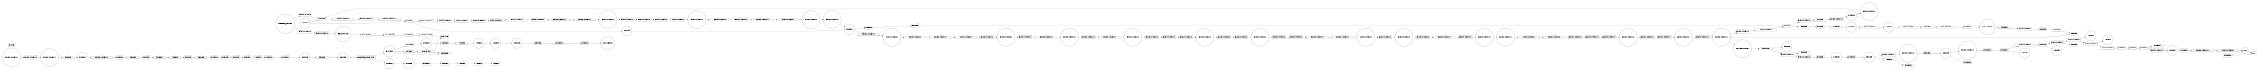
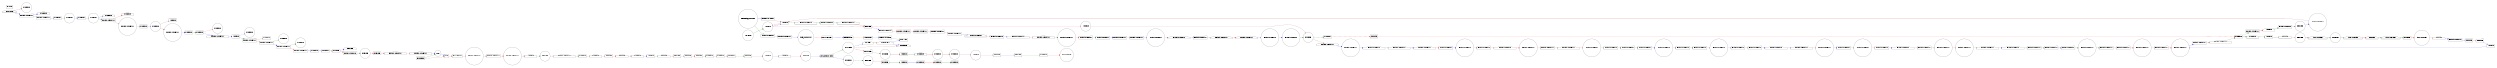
node "Column Combiner": label "Column Combiner" -> "Date Combiner"
node "Excel Reader": added
node "Cell Splitter By Position": removed
node "Column Rename": added
node "Concatenate_based Row Filter": label "Concatenate_based Row Filter" -> "Rule_based Row Filter"
